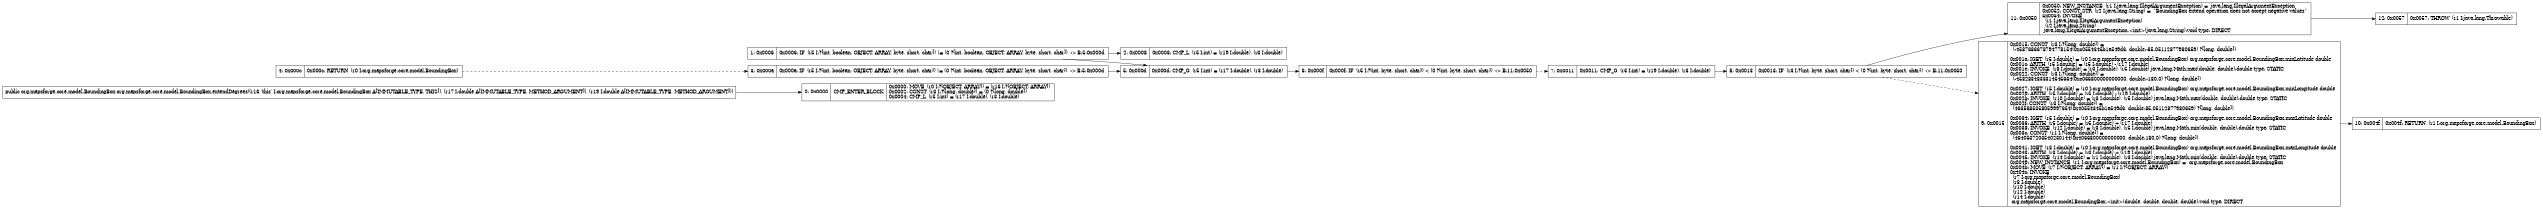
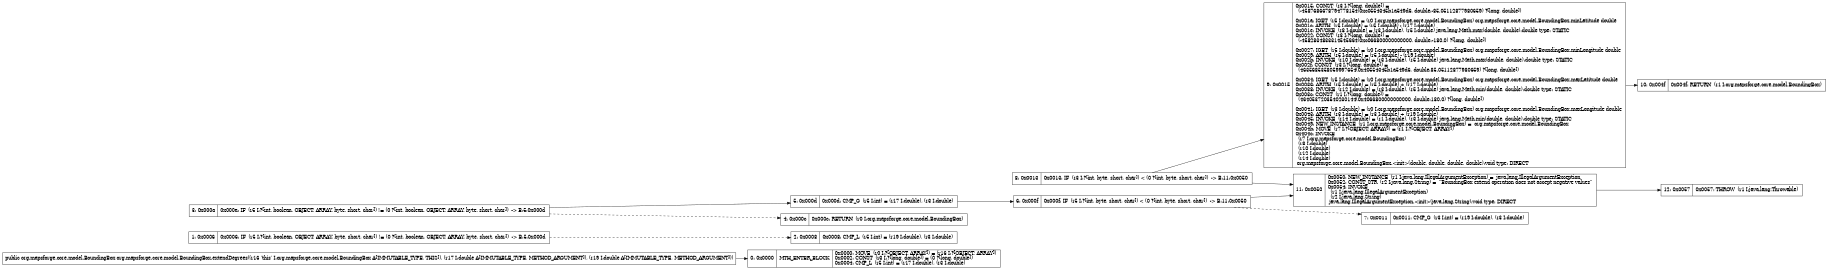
node "11: 0x0050": text "5x0054: INVOKE" -> "0x0054: INVOKE"
edge "1: 0x0006" -> "2: 0x0008": style solid -> dashed
edge "1: 0x0006" -> "5: 0x000d": removed
edge "4: 0x000c" -> "3: 0x000a": reversed
edge "7: 0x0011" -> "8: 0x0013": removed
edge "8: 0x0013" -> "9: 0x0015": style dashed -> solid
node "0: 0x0000": text "CMP_ENTER_BLOCK" -> "MTH_ENTER_BLOCK"
edge "6: 0x000f" -> "11: 0x0050": added
